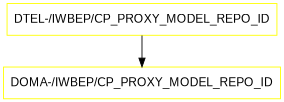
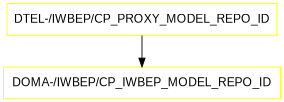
node "DOMA-/IWBEP/CP_PROXY_MODEL_REPO_ID": label "DOMA-/IWBEP/CP_PROXY_MODEL_REPO_ID" -> "DOMA-/IWBEP/CP_IWBEP_MODEL_REPO_ID"
